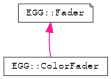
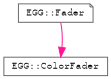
edge "EGG::ColorFader" -> "EGG::Fader": reversed
